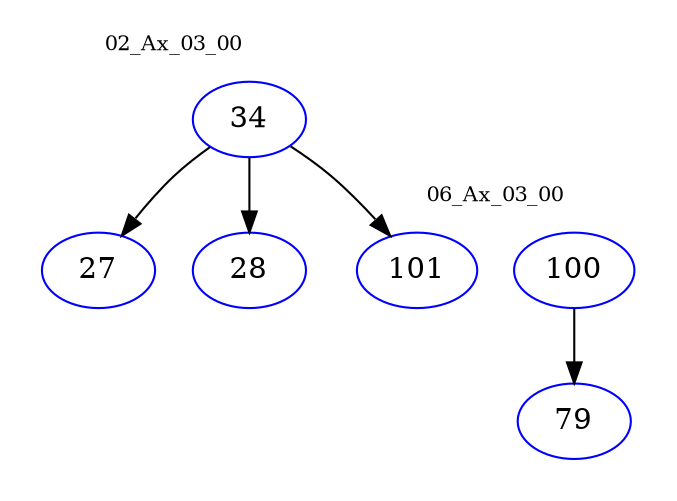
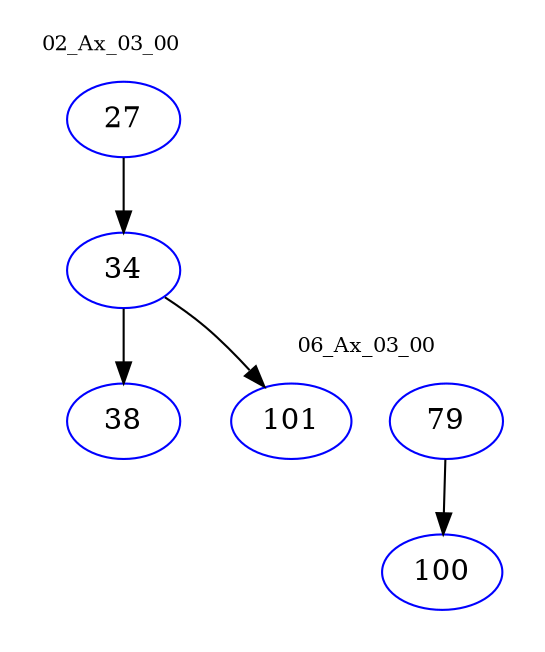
edge "34" -> "27": reversed
node "28": label "28" -> "38"
edge "100" -> "79": reversed
